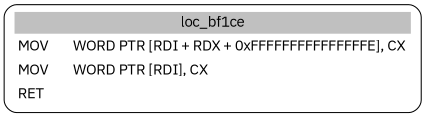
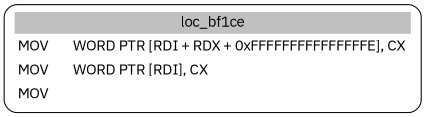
node "loc_bf1ce": text "RET" -> "MOV"
